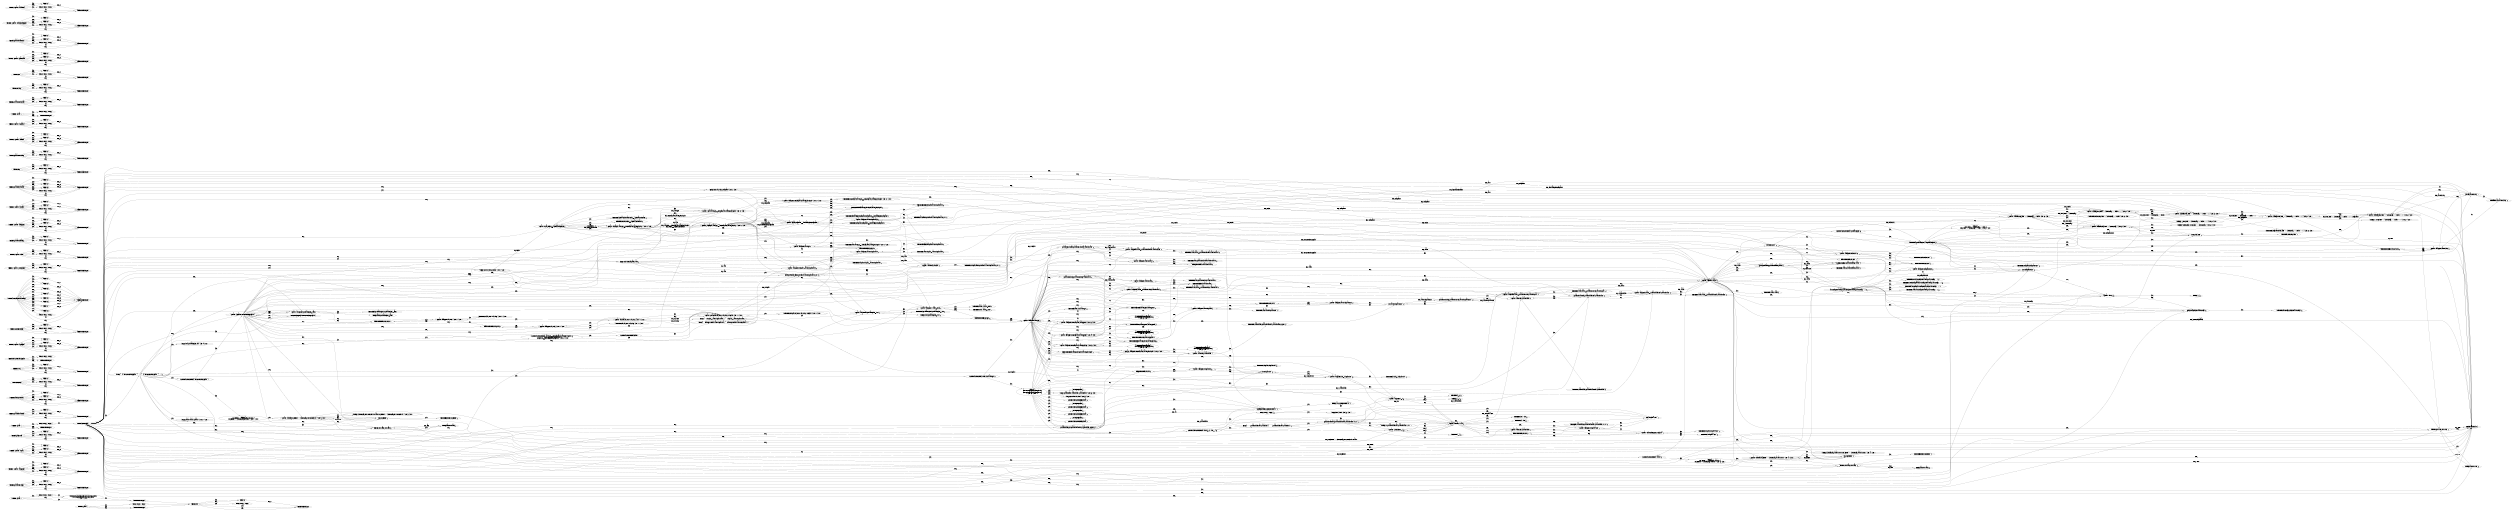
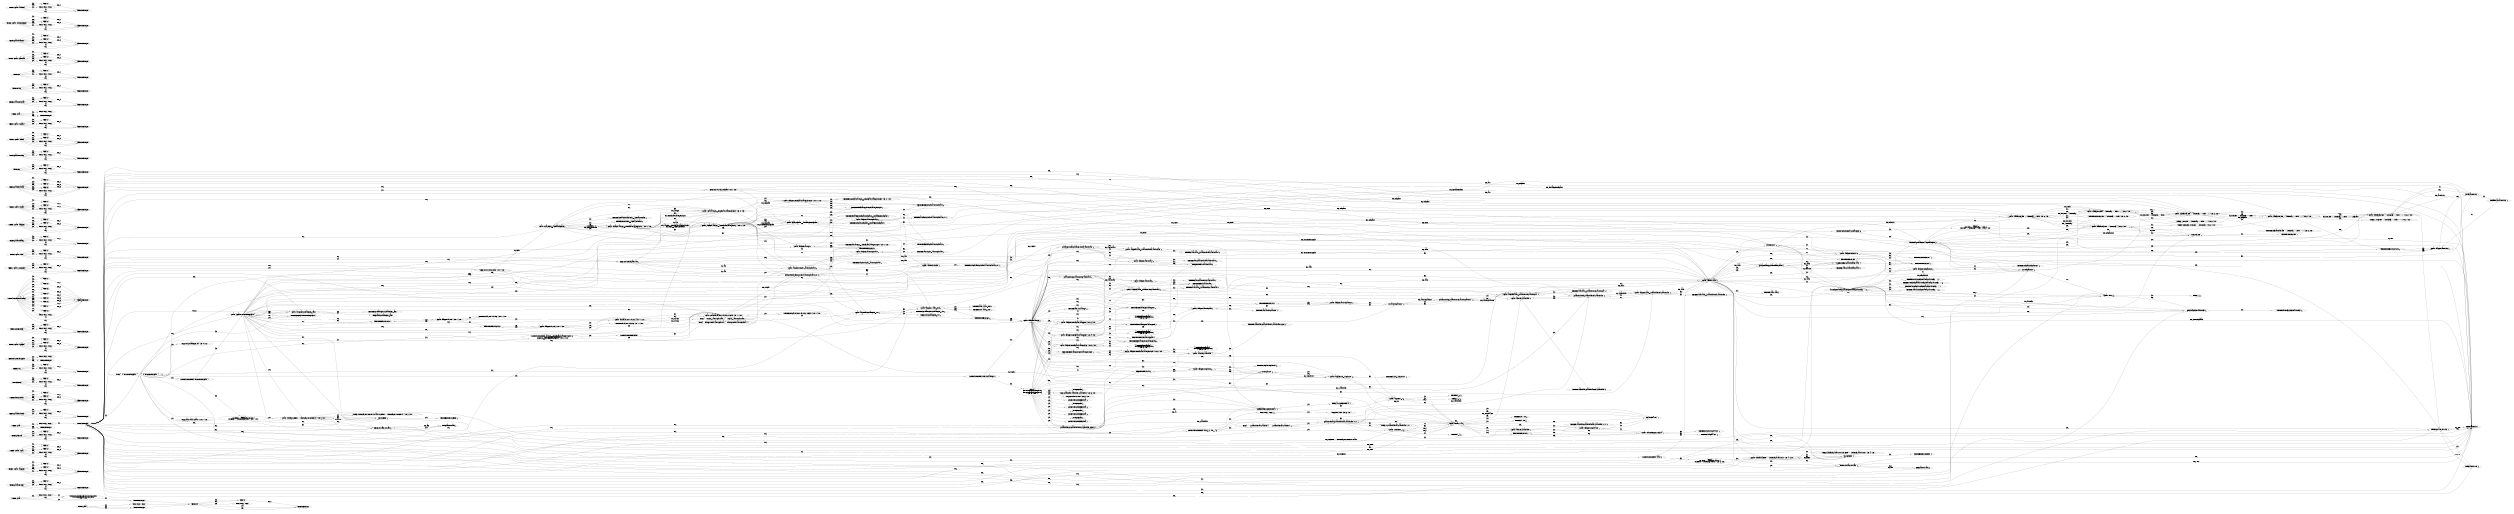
edge "(METHOD,SetImeConfig)" -> "(IBusConnectionsAreAlive,IBusConnectionsAreAlive())": label "CFG: " -> "DDG: p8"
